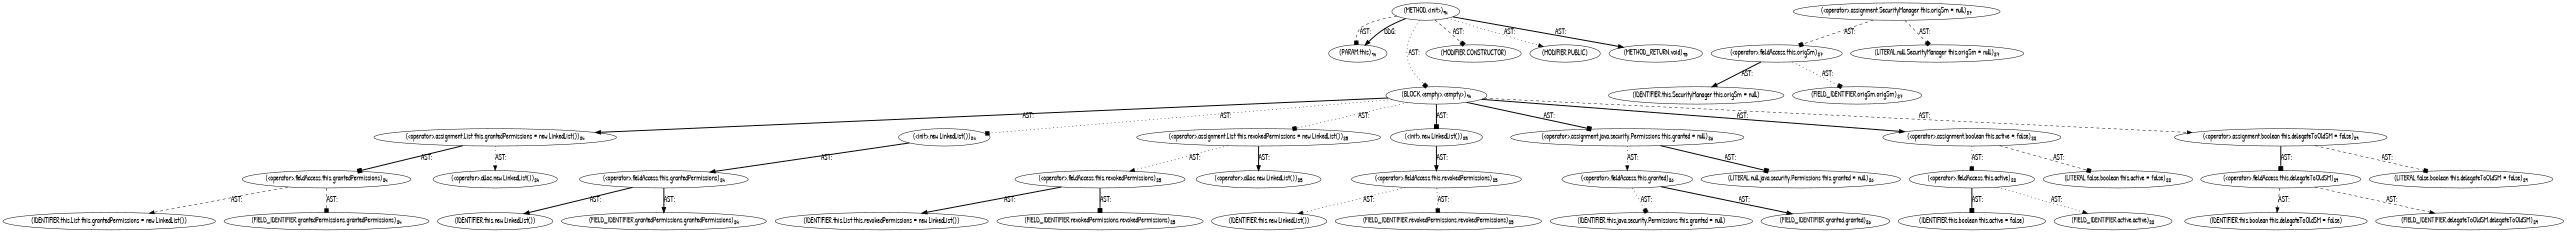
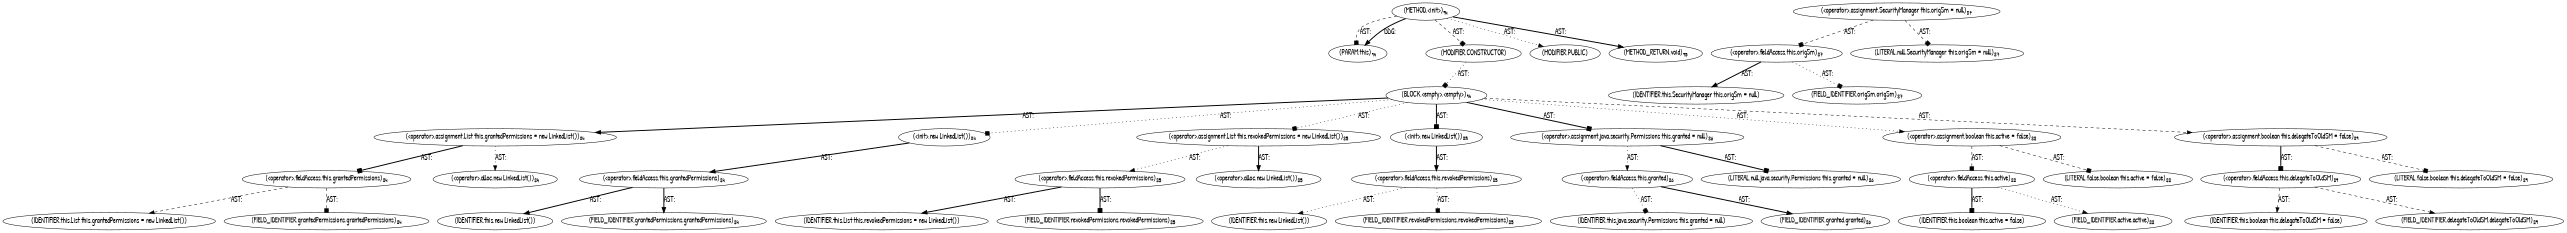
edge "(METHOD,<init>)" -> "(BLOCK,<empty>,<empty>)": now "(MODIFIER,CONSTRUCTOR)" -> "(BLOCK,<empty>,<empty>)"
edge "(BLOCK,<empty>,<empty>)" -> "(<operator>.assignment,boolean this.active = false)": style bold -> dotted
edge "(<operator>.assignment,boolean this.active = false)" -> "(<operator>.fieldAccess,this.active)": style dotted -> dashed
